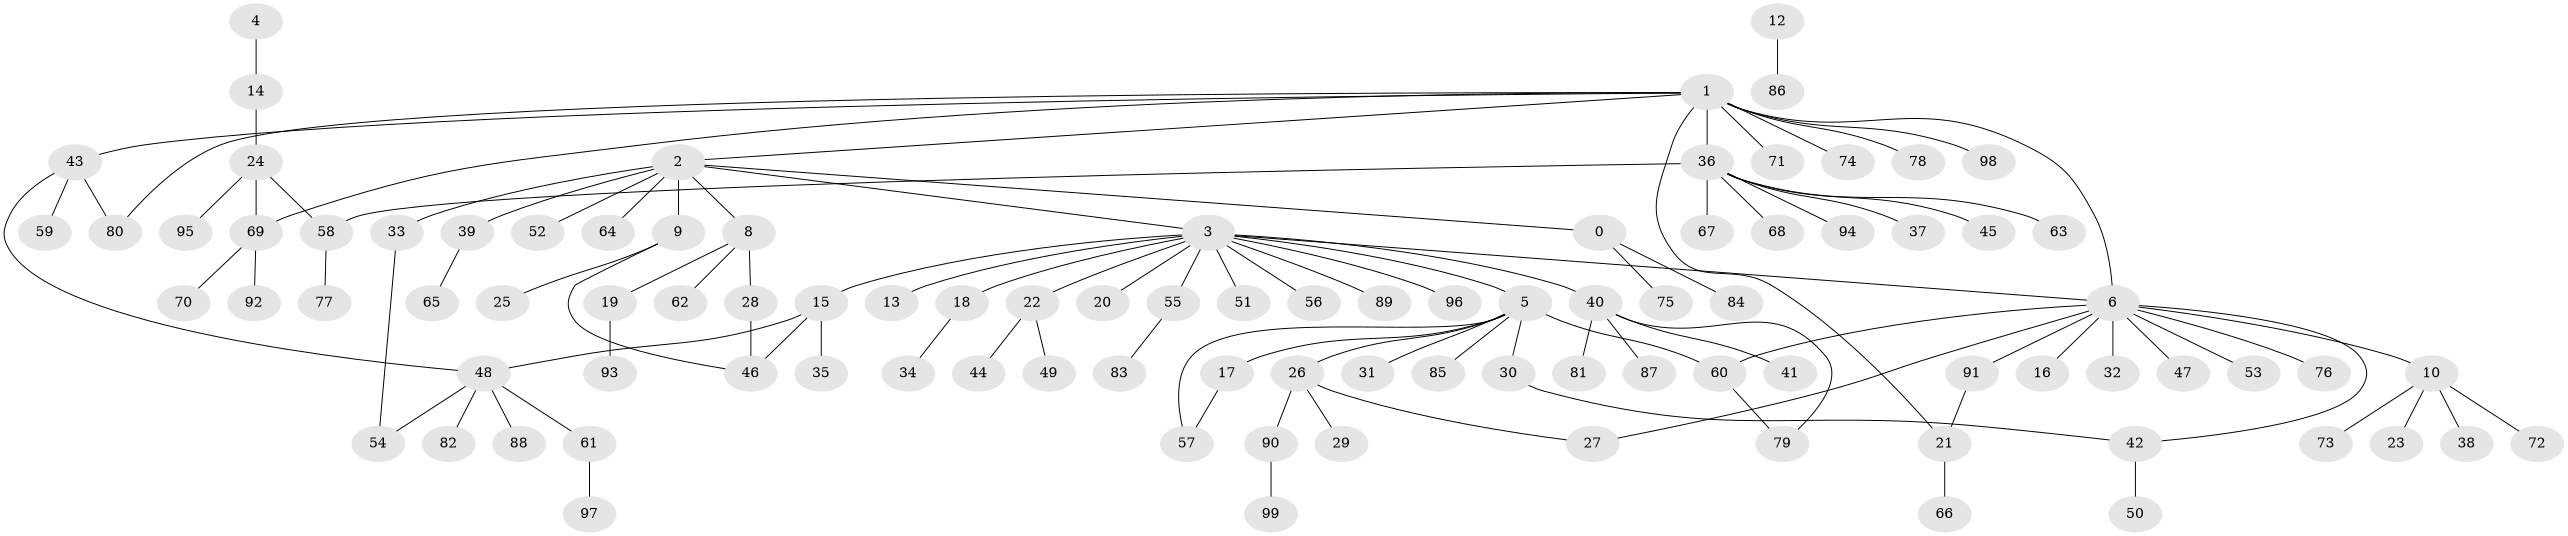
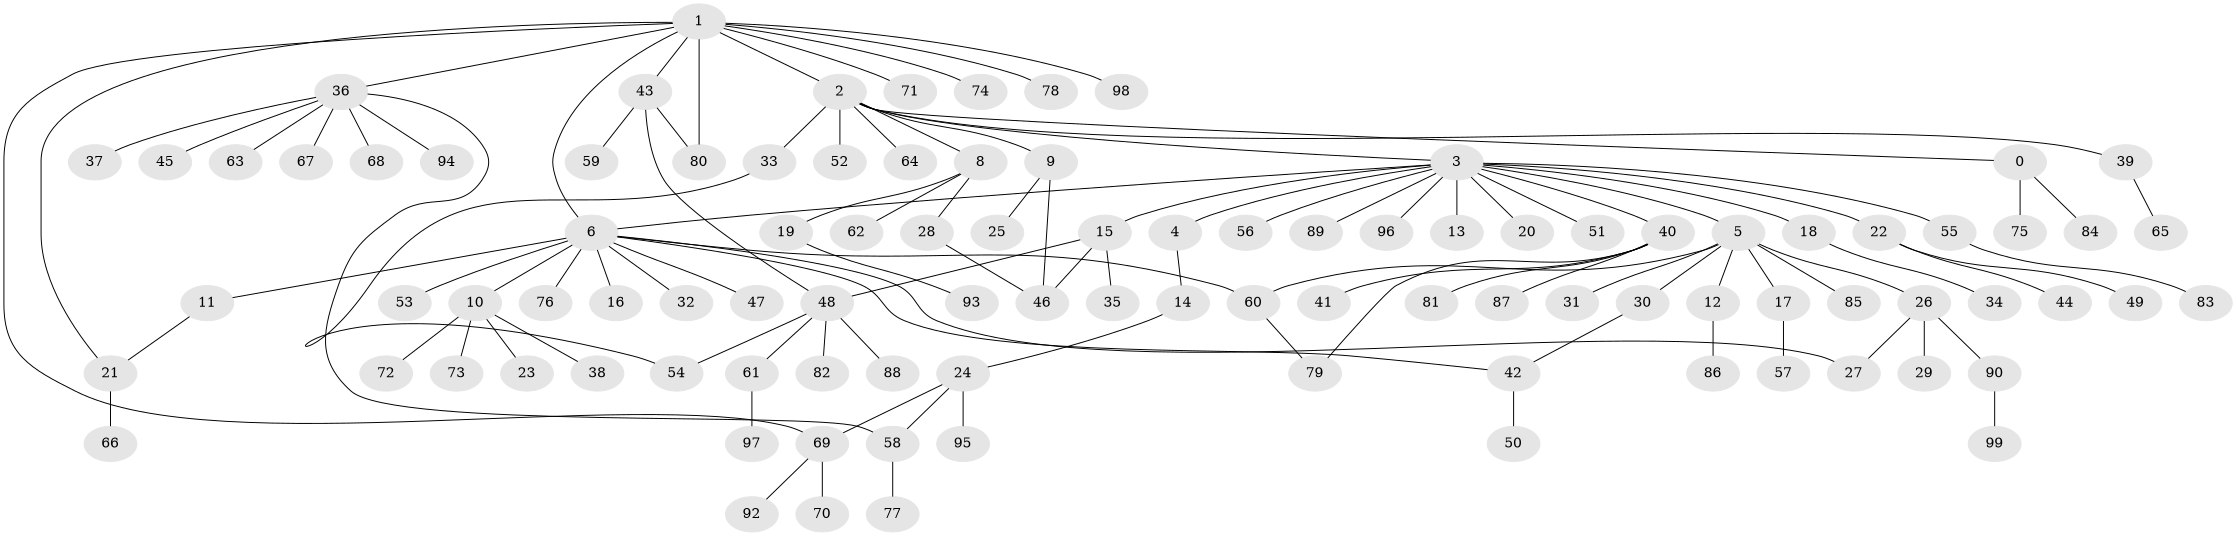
edge "3" -- "4": added
edge "5" -- "57": now "5" -- "12"
node "91": label "91" -> "11"
